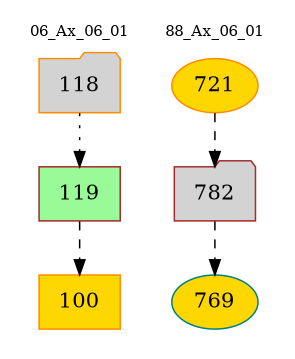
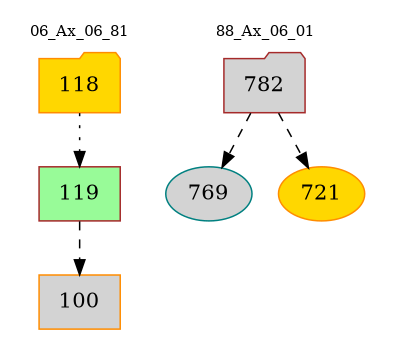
cluster "06_Ax_06_01": label "06_Ax_06_01" -> "06_Ax_06_81"
node "118": fillcolor lightgrey -> gold
edge "721" -> "782": reversed
node "100": fillcolor gold -> lightgrey
node "769": fillcolor gold -> lightgrey
